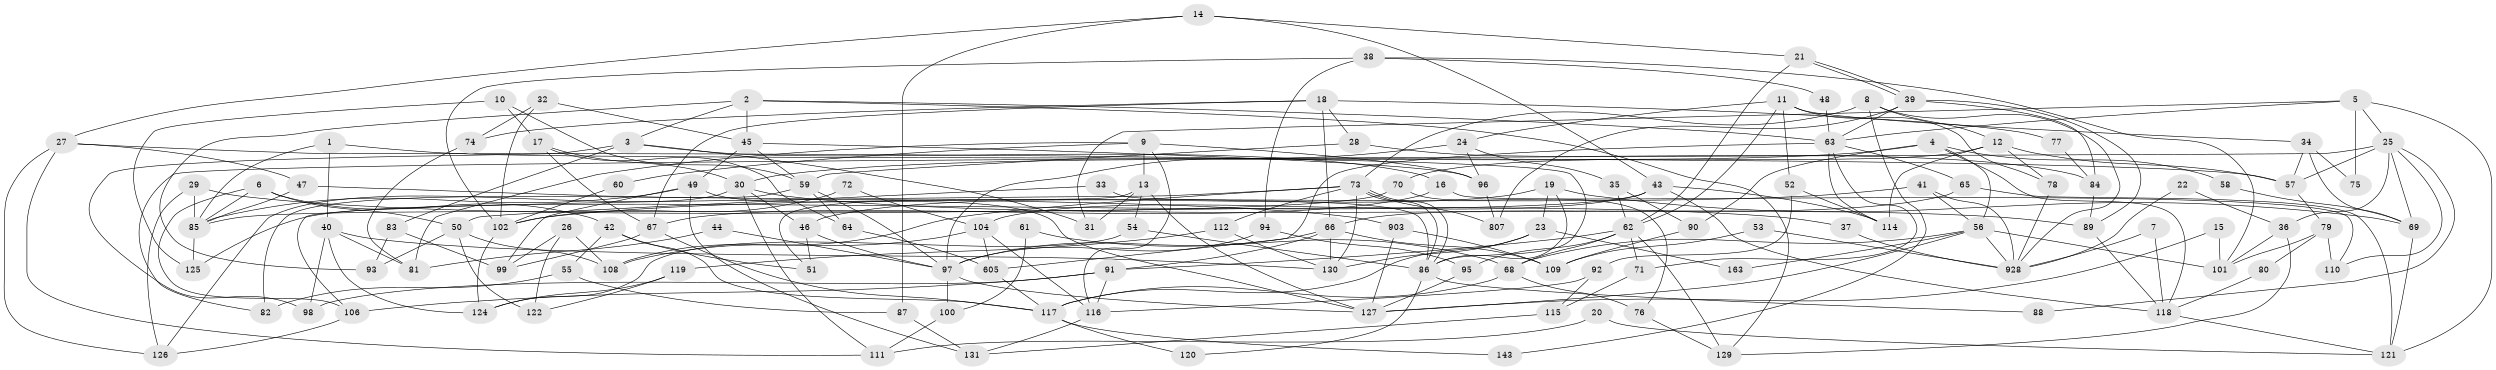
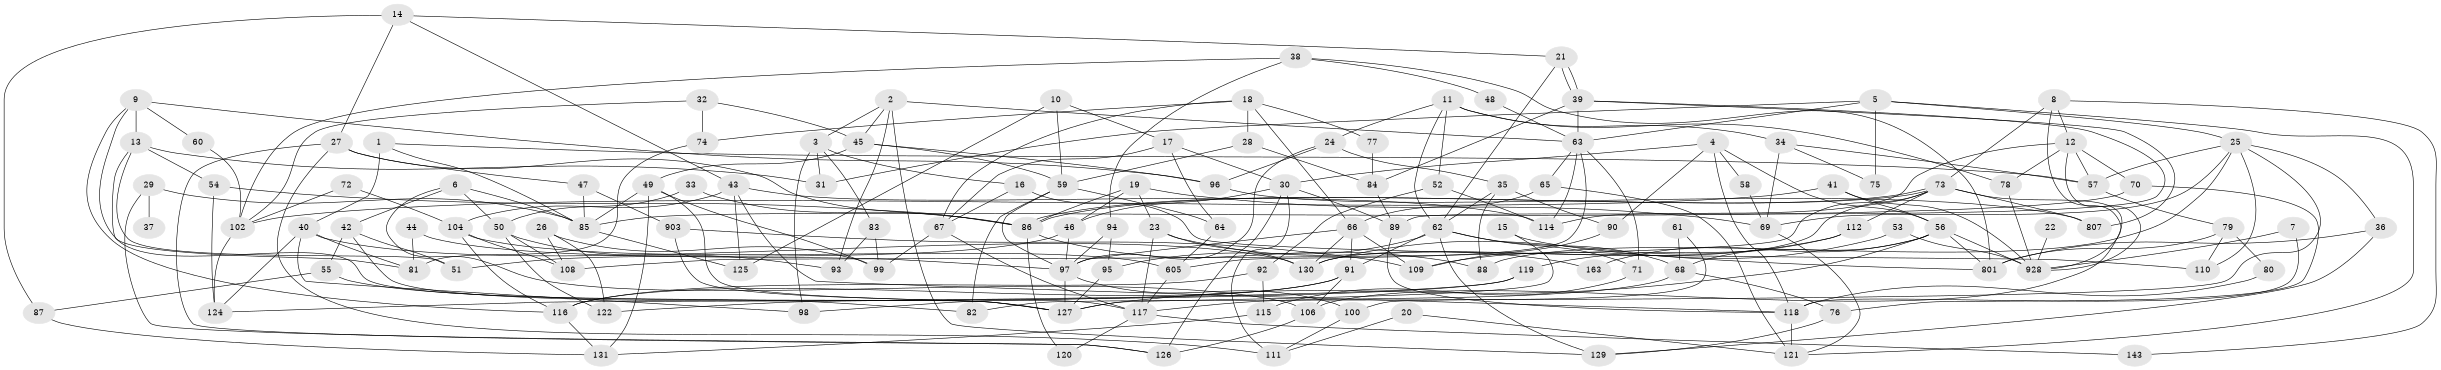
edge "22" -- "36": removed
edge "35" -- "88": added
edge "37" -- "928": now "12" -- "928"
node "101": label "101" -> "801"
